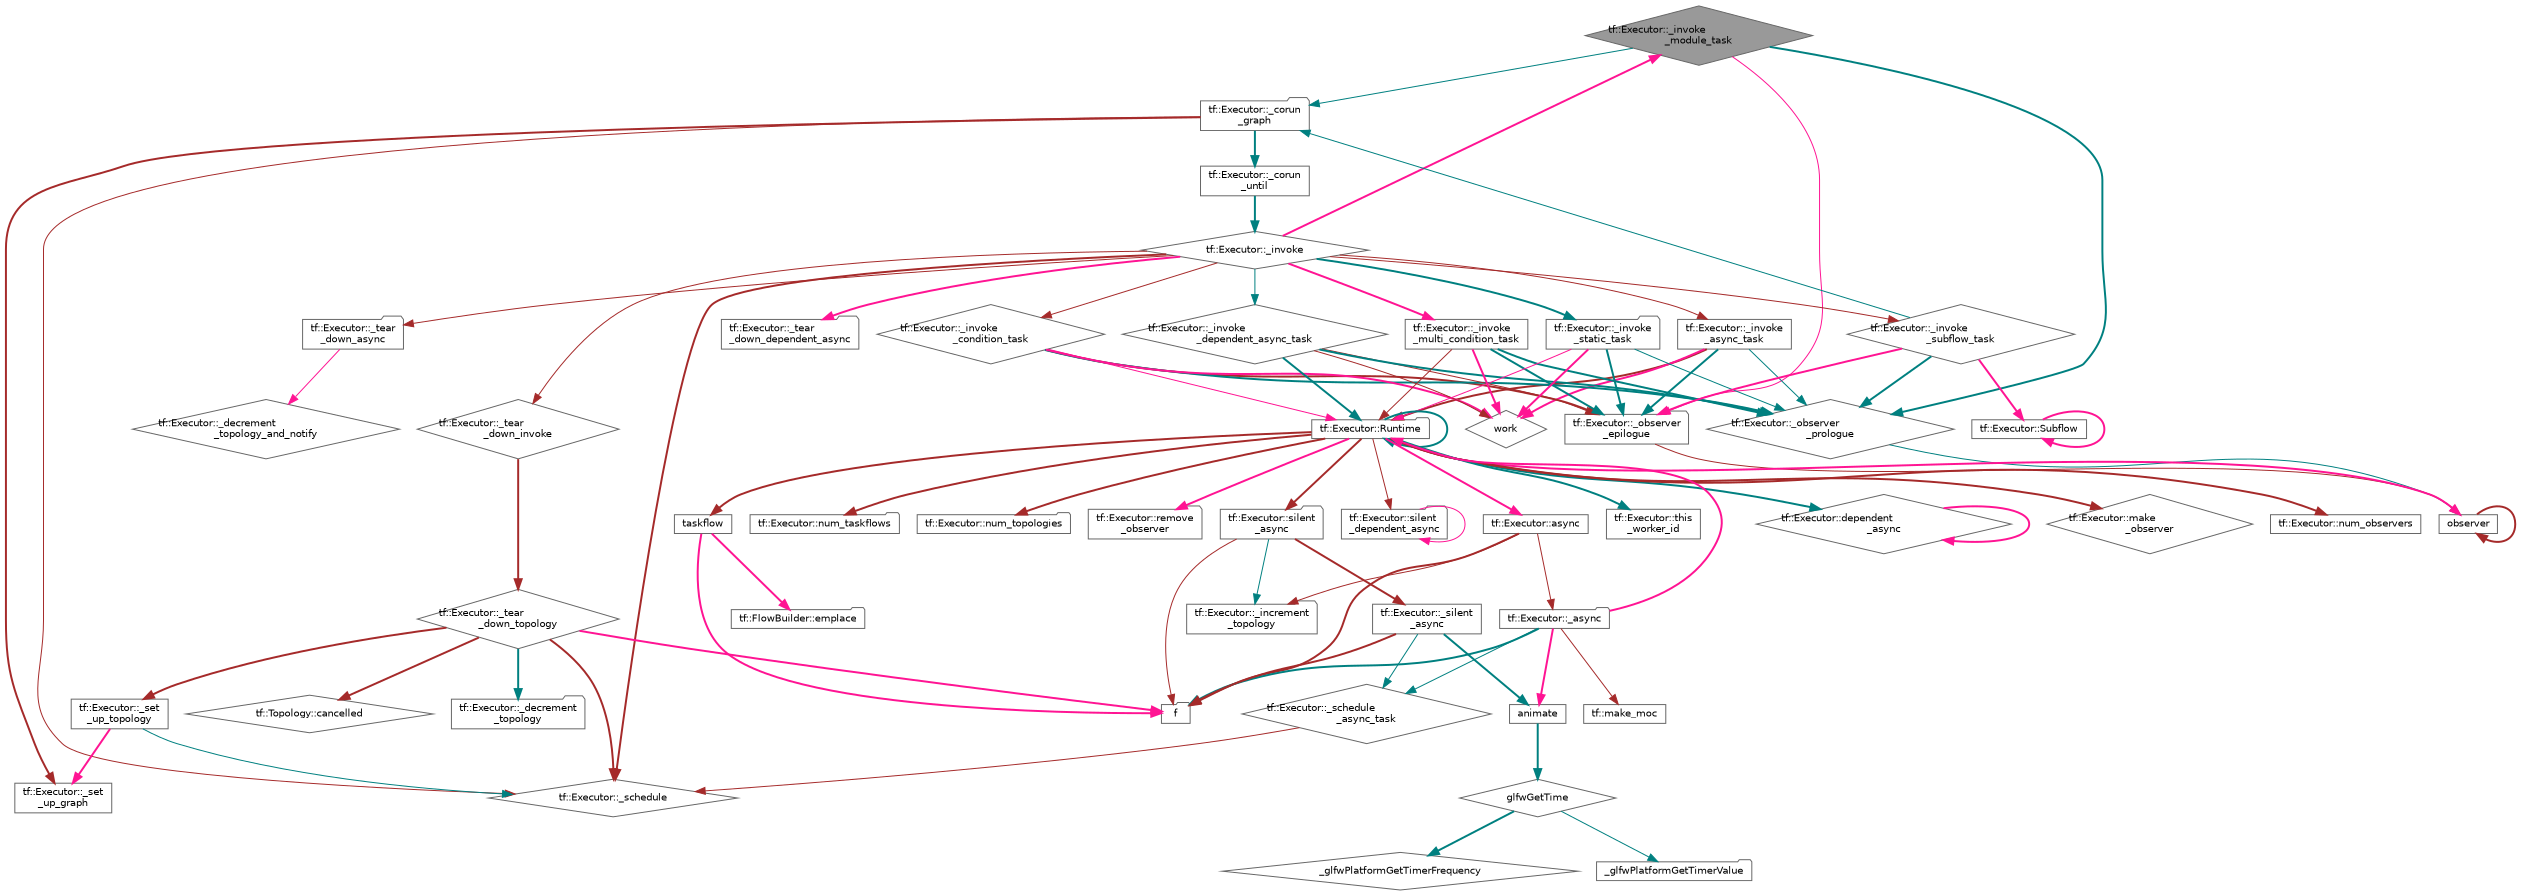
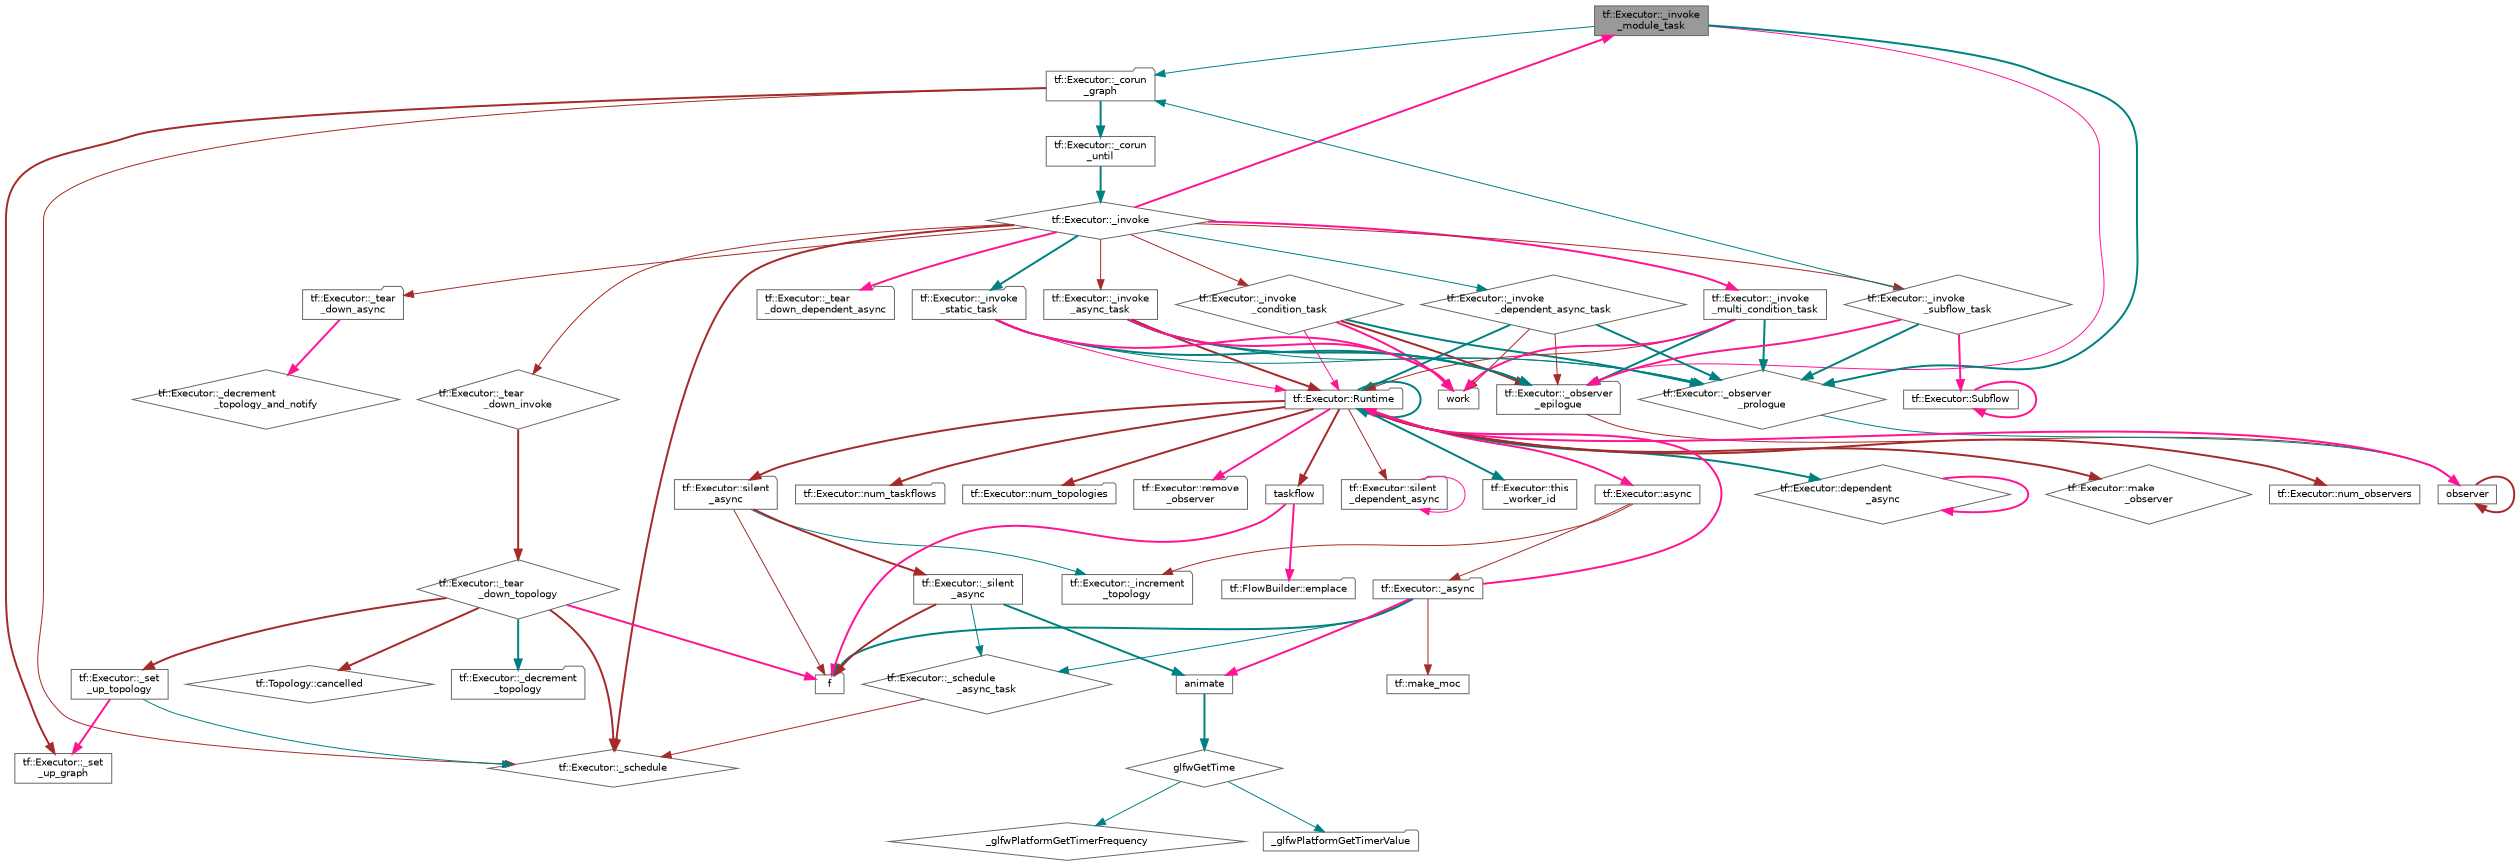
node "tf::Executor::_invoke _module_task": shape diamond -> box
edge "tf::Executor::_tear _down_async" -> "tf::Executor::_decrement _topology_and_notify": style solid -> bold
node "work": shape diamond -> folder
edge "tf::Executor::async" -> "f": removed
edge "glfwGetTime" -> "_glfwPlatformGetTimerFrequency": style bold -> solid
